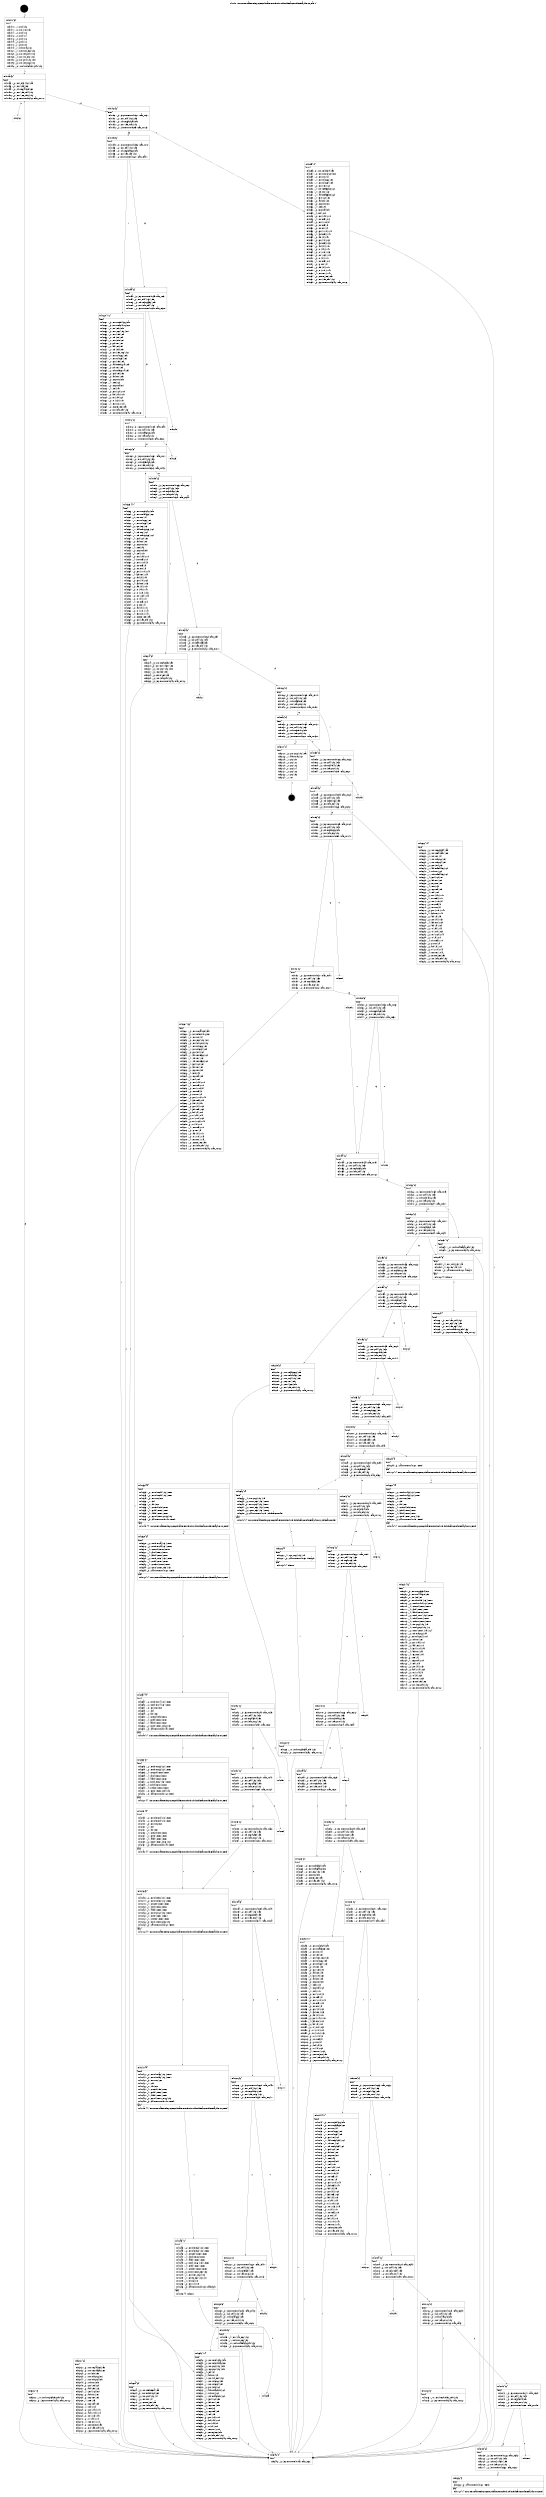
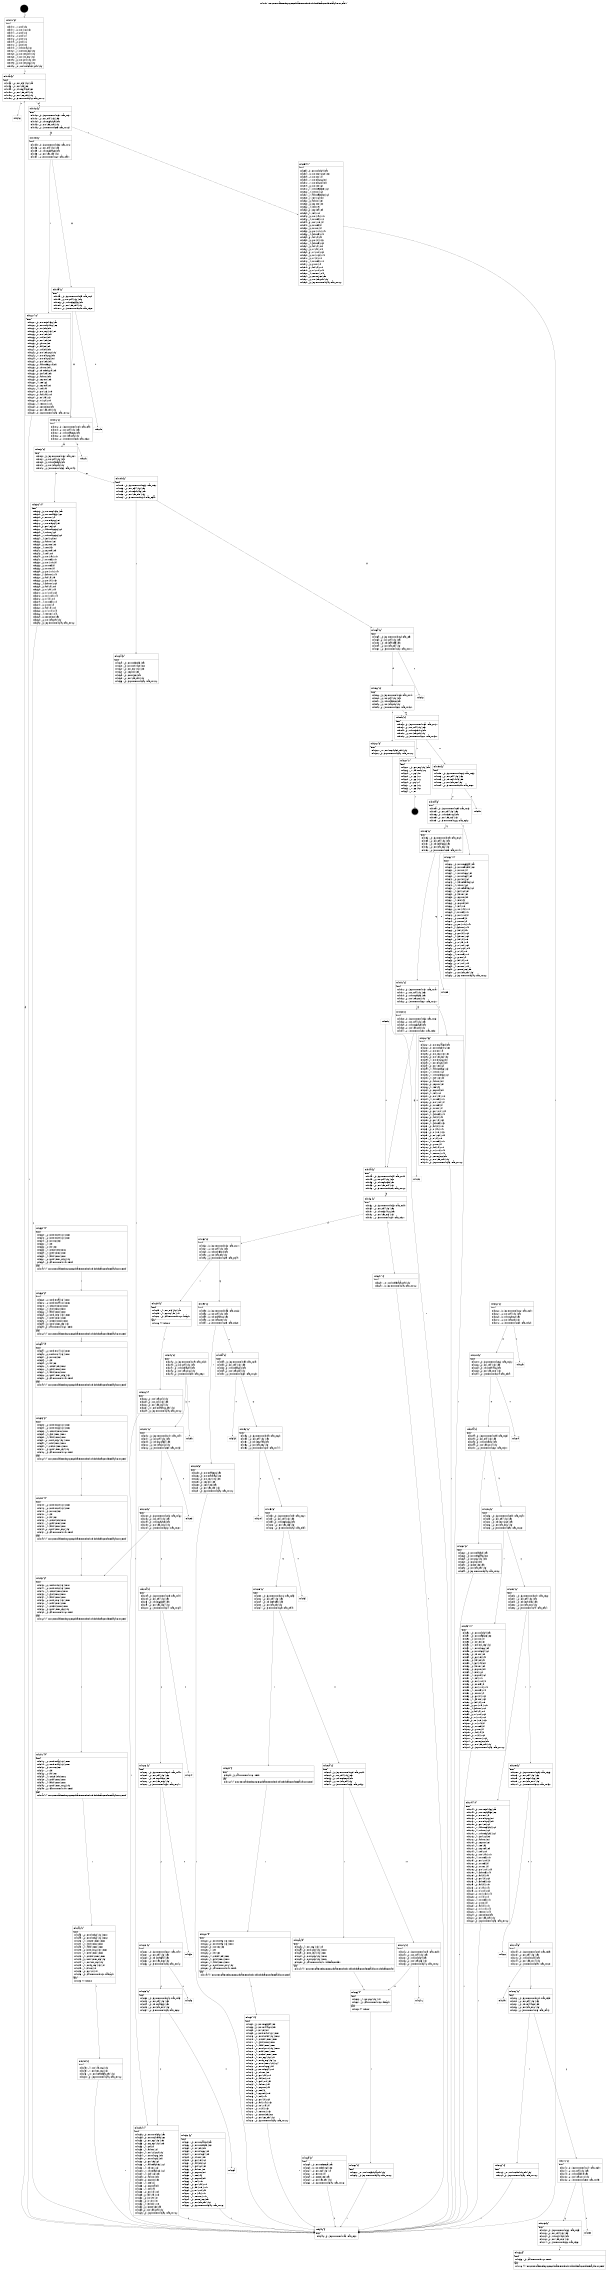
edge "0x401e86 [28]" -> "0x401ebe [28]": now "0x401e86 [28]" -> "0x403022 [15]"
edge "0x402046 [28]" -> "0x402062 [28]": now "0x402046 [28]" -> "0x4028c3 [9]"
edge "0x402c7a" -> "0x4020b6 [28]": now "0x40209a [28]" -> "0x4020b6 [28]"
